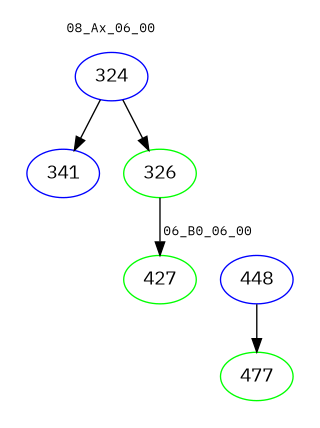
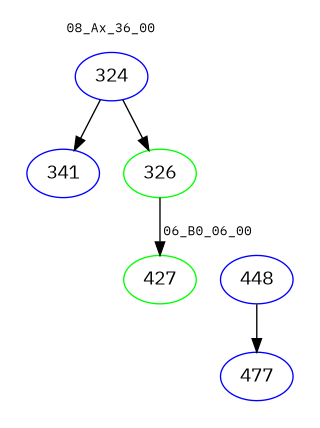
cluster "08_Ax_06_00": label "08_Ax_06_00" -> "08_Ax_36_00"
node "477": color green -> blue
